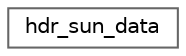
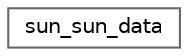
node "hdr_sun_data": label "hdr_sun_data" -> "sun_sun_data"
